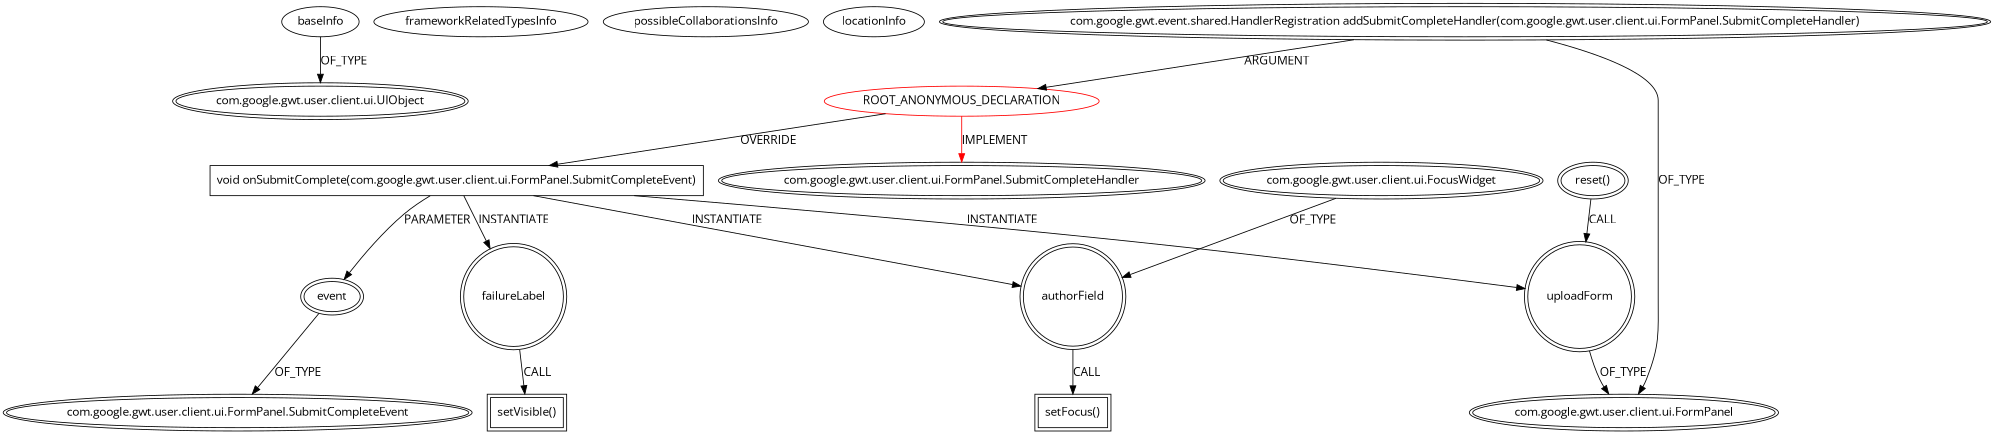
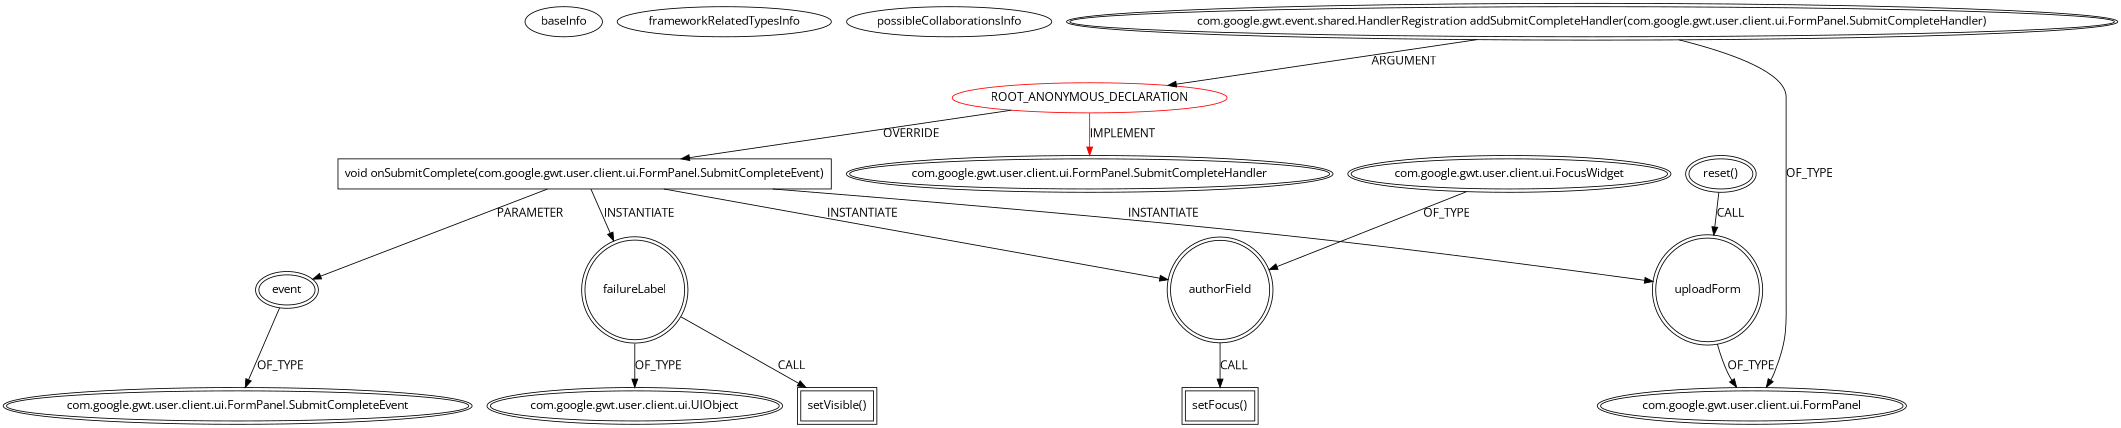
node "locationInfo": removed
edge "baseInfo" -> "com.google.gwt.user.client.ui.UIObject": now "failureLabel" -> "com.google.gwt.user.client.ui.UIObject"
